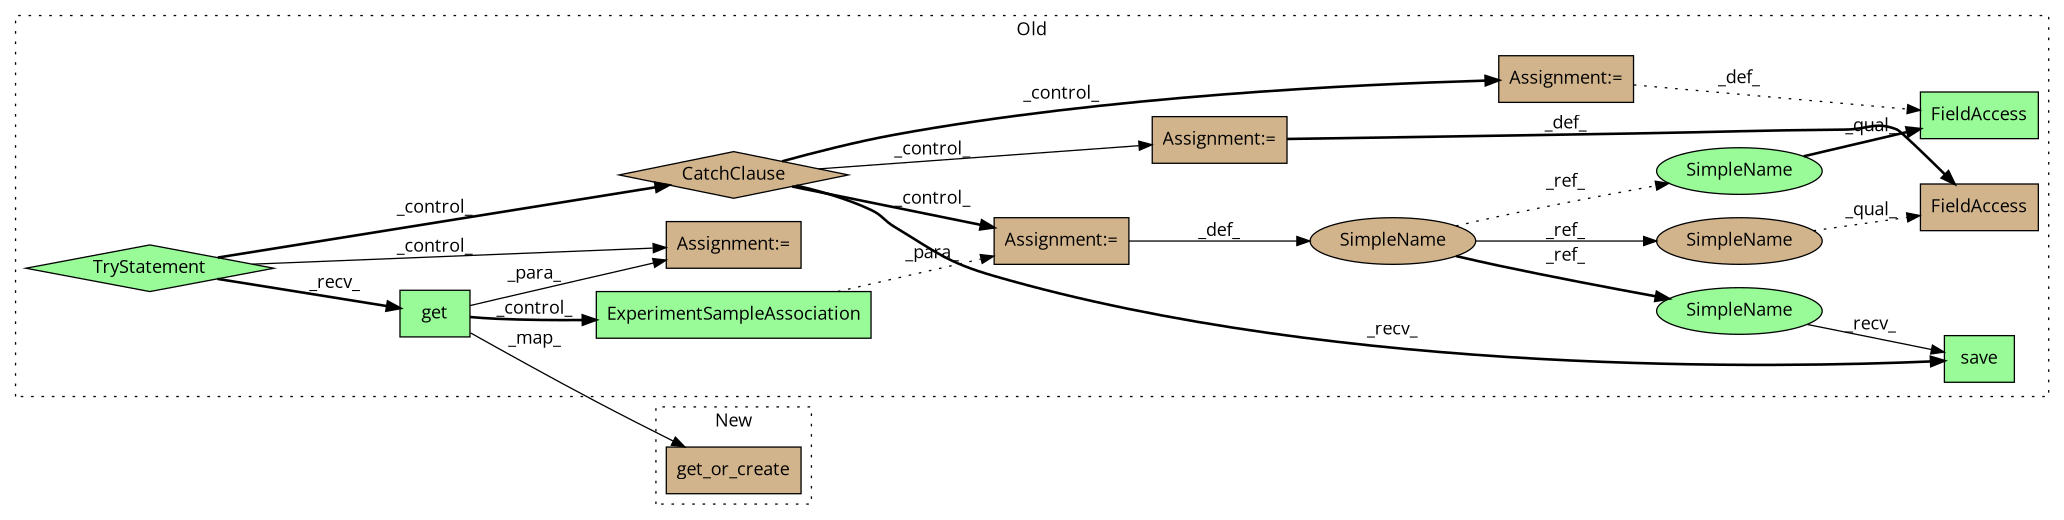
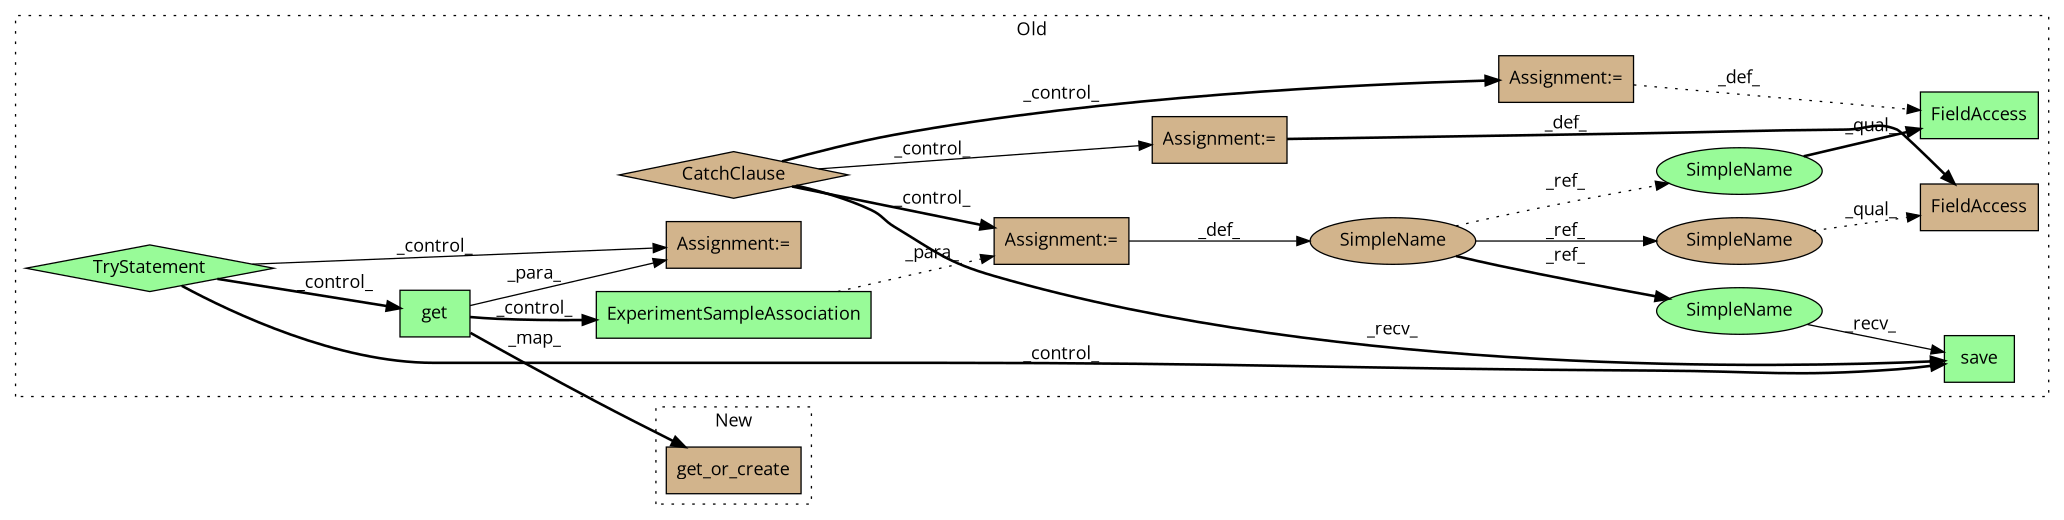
edge "TryStatement" -> "CatchClause": now "TryStatement" -> "save"
edge "TryStatement" -> "get": label "_recv_" -> "_control_"
edge "get" -> "get_or_create": style solid -> bold
